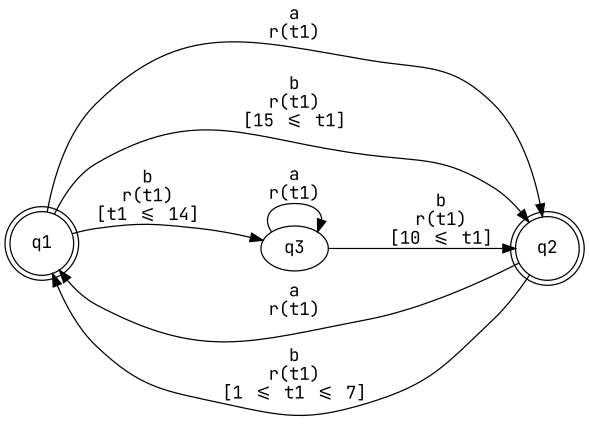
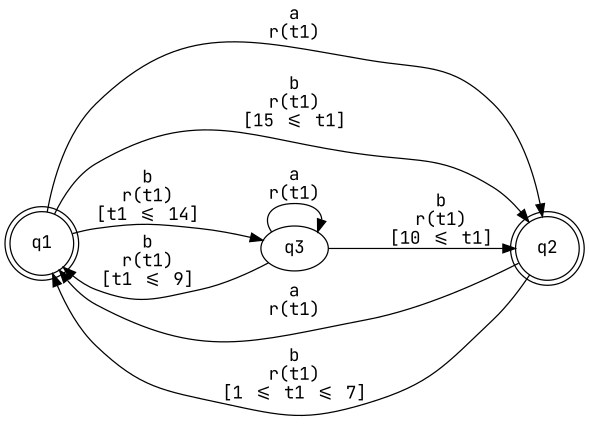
edge "q3" -> "q1": added, label "b r(t1) [t1 <= 9]"
